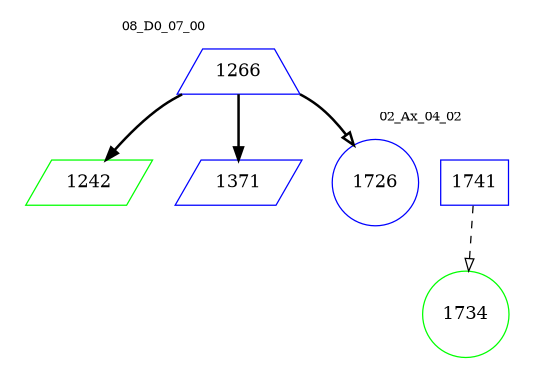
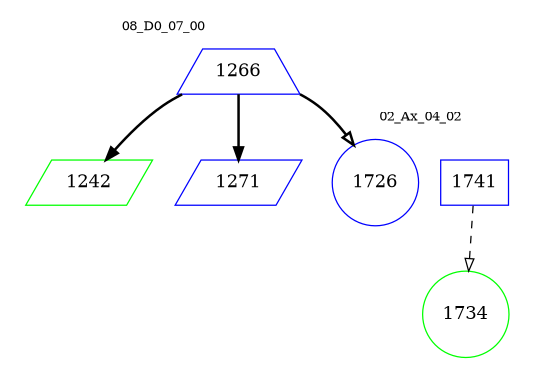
node "1371": label "1371" -> "1271"
